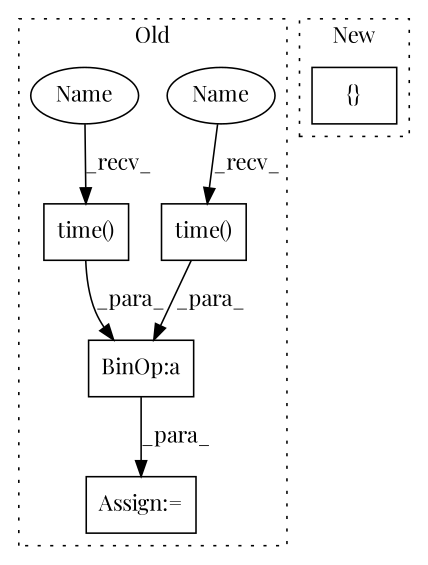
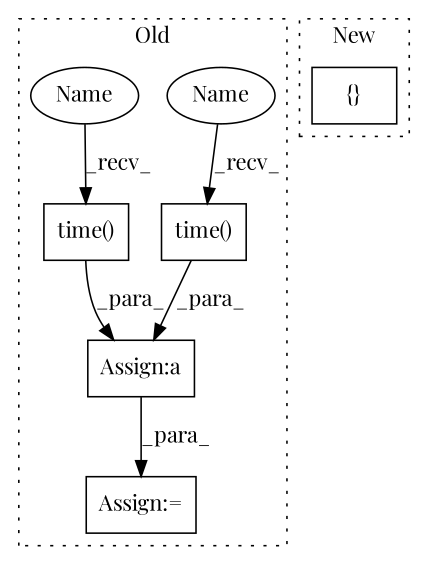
node "BinOp:a": label "BinOp:a" -> "Assign:a"
